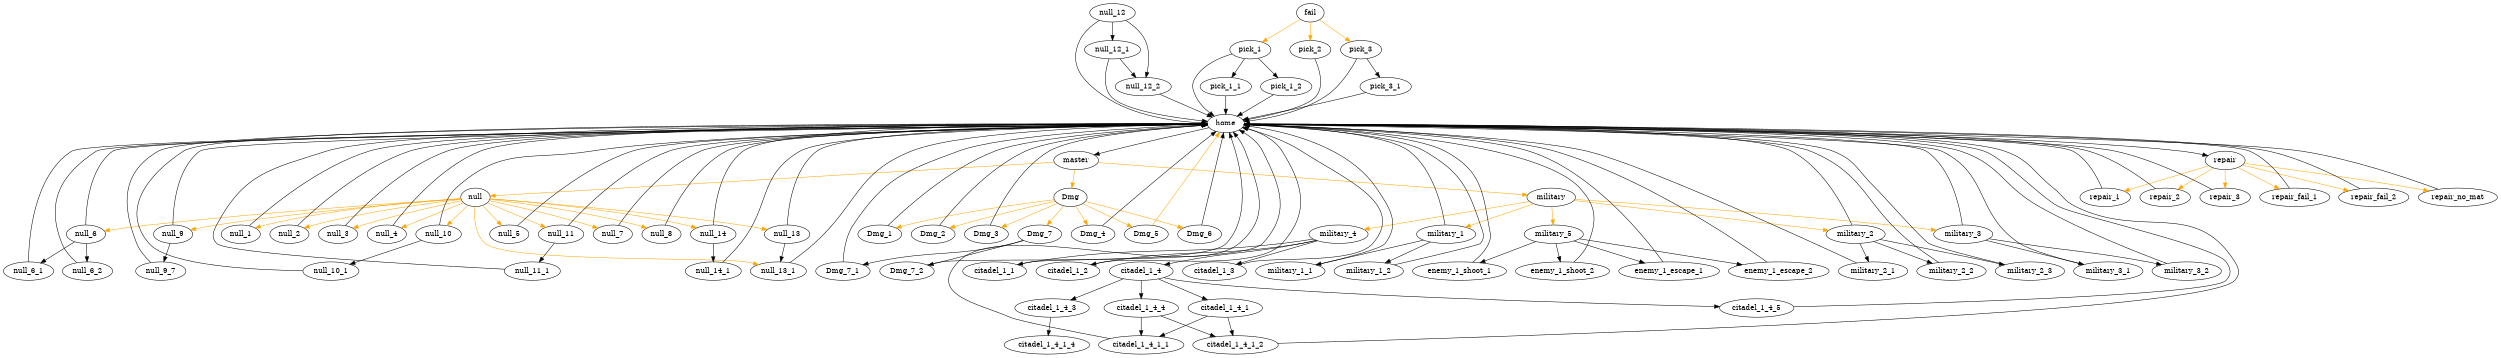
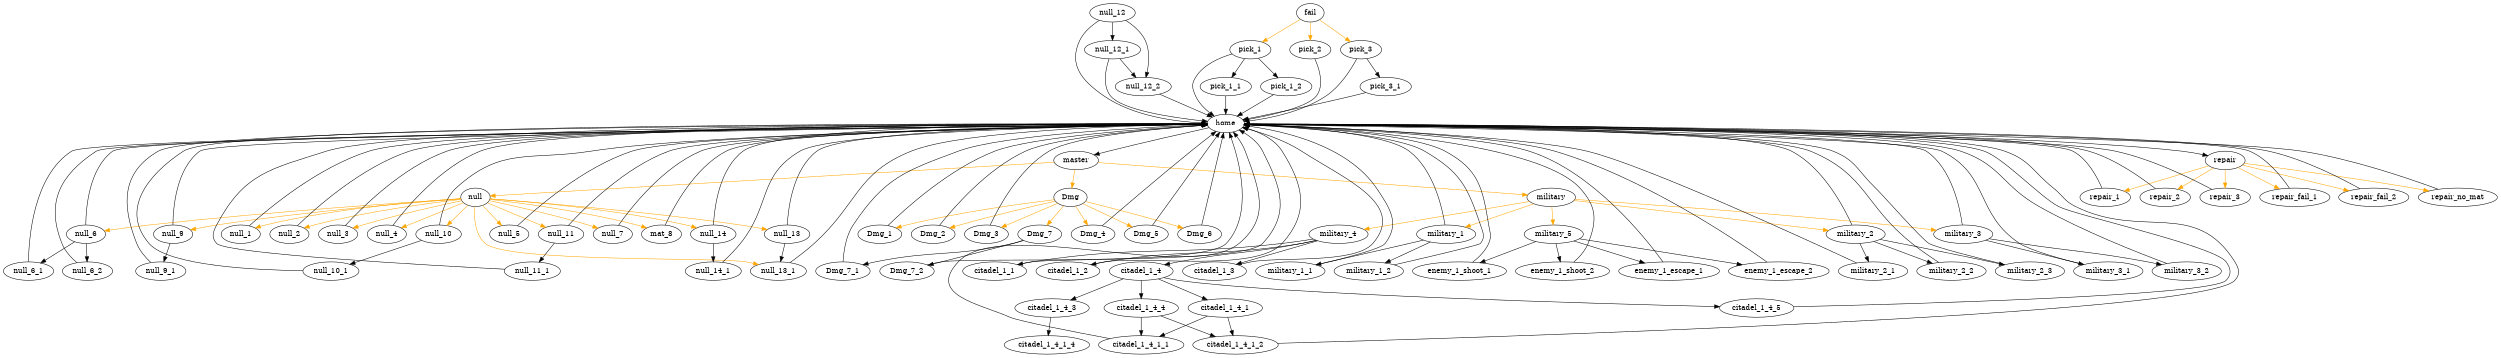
edge "Dmg_5" -> "home": color orange -> black
node "null_8": label "null_8" -> "mat_8"
node "null_9_7": label "null_9_7" -> "null_9_1"
